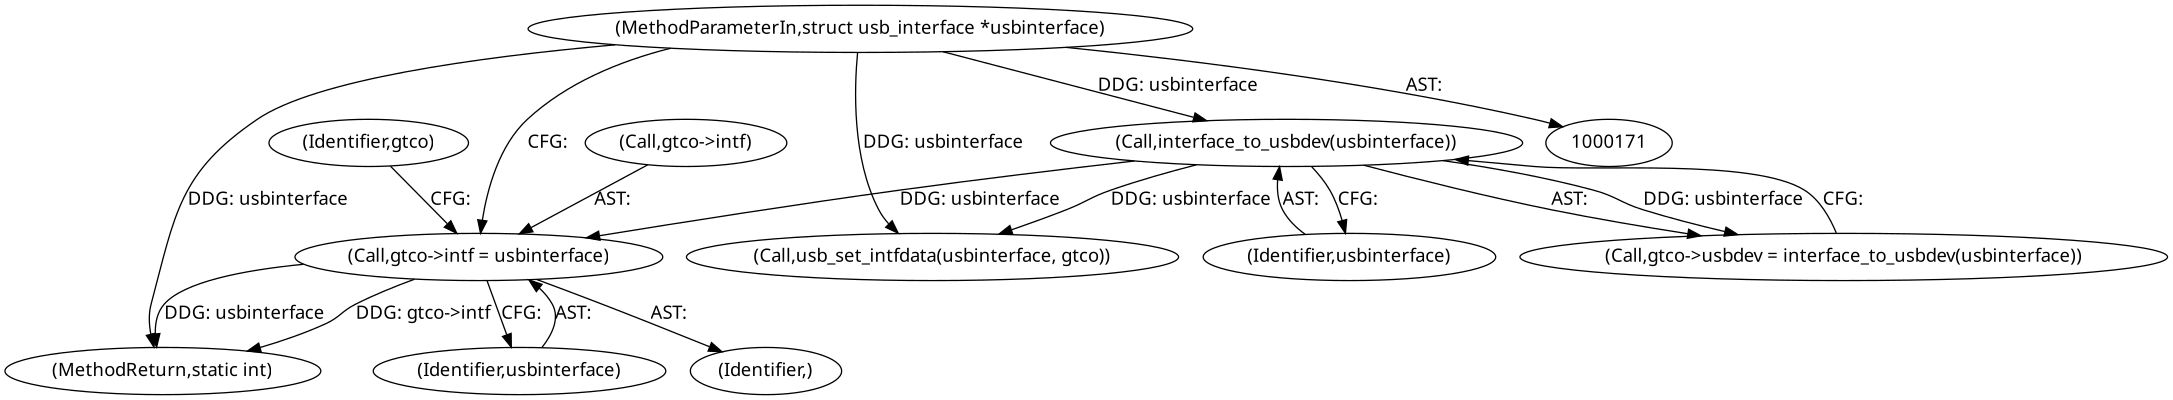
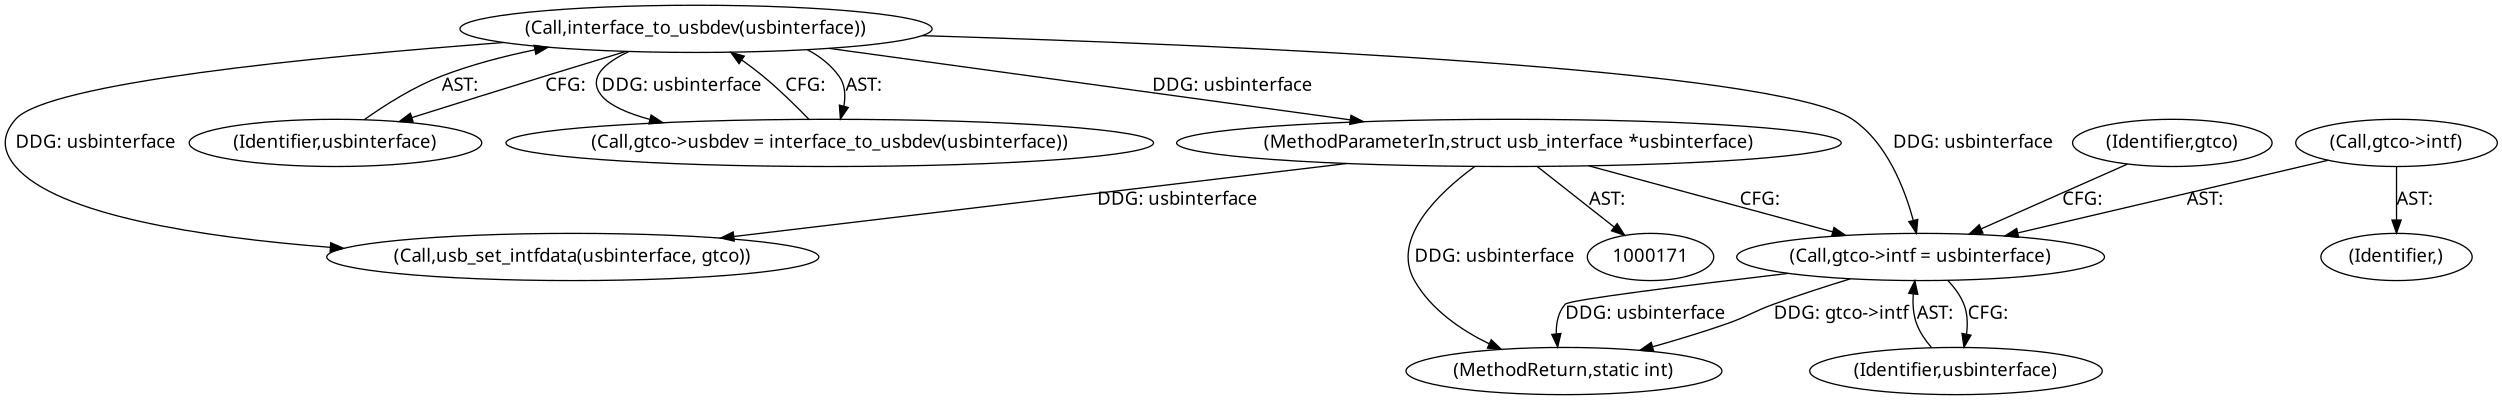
edge "(MethodParameterIn,struct usb_interface *usbinterface)" -> "(Call,interface_to_usbdev(usbinterface))": reversed
edge "(Call,gtco->intf = usbinterface)" -> "(Identifier,)": now "(Call,gtco->intf)" -> "(Identifier,)"
